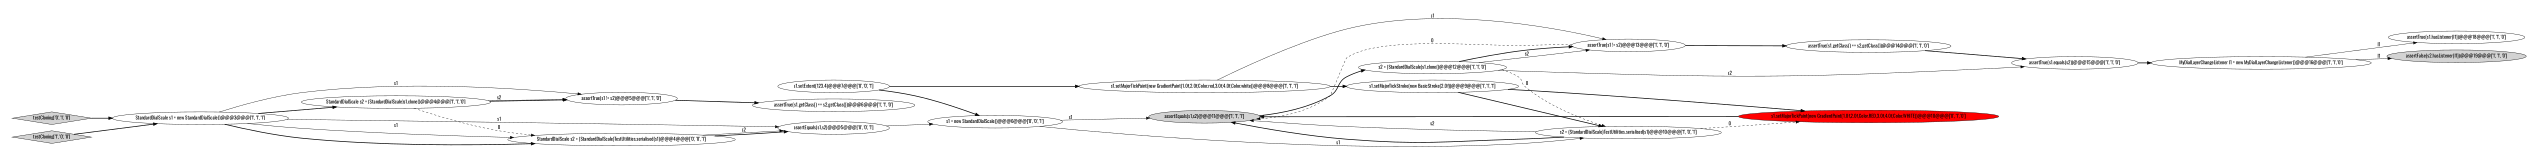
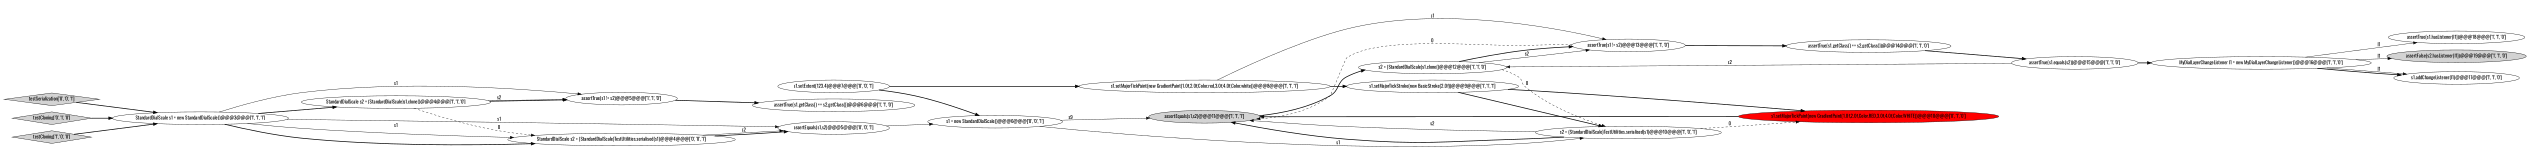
edge "s2 = (StandardDialScale)s1.clone()@@@12@@@['1', '1', '0']" -> "assertTrue(s1.equals(s2))@@@15@@@['1', '1', '0']": reversed
node "s1.addChangeListener(l1)@@@17@@@['1', '1', '0']": added
node "testSerialization['0', '0', '1']": added
edge "s1 = new StandardDialScale()@@@6@@@['0', '0', '1']" -> "assertEquals(s1,s2)@@@11@@@['1', '1', '1']": label "s1" -> "s9"
